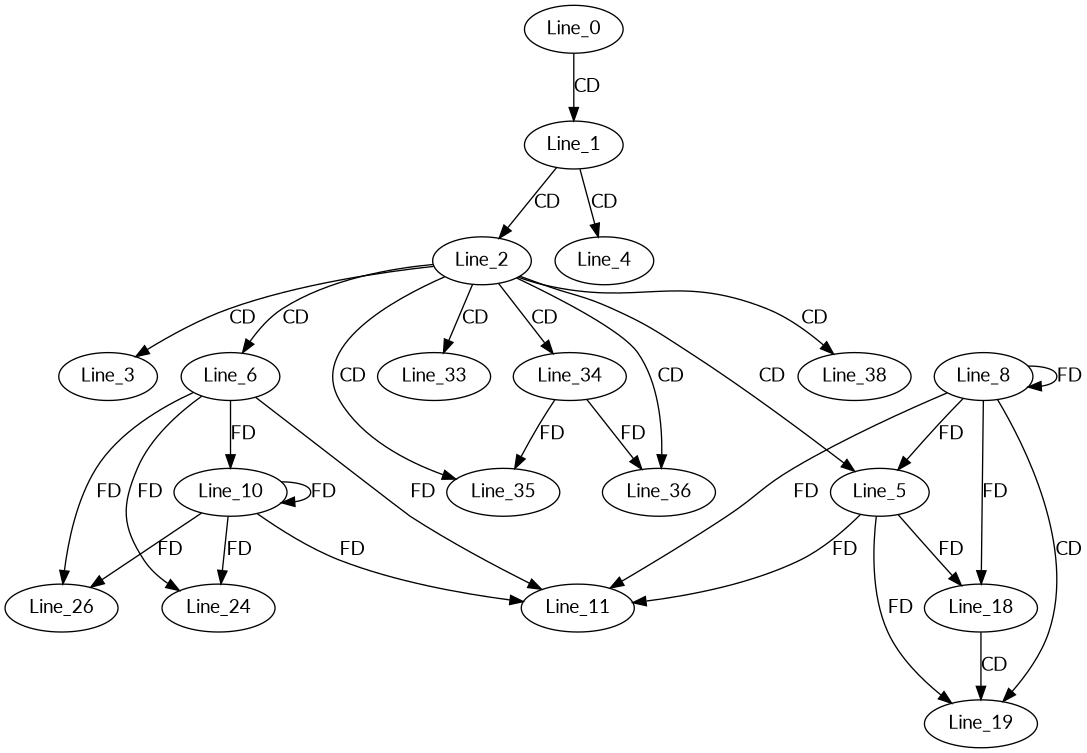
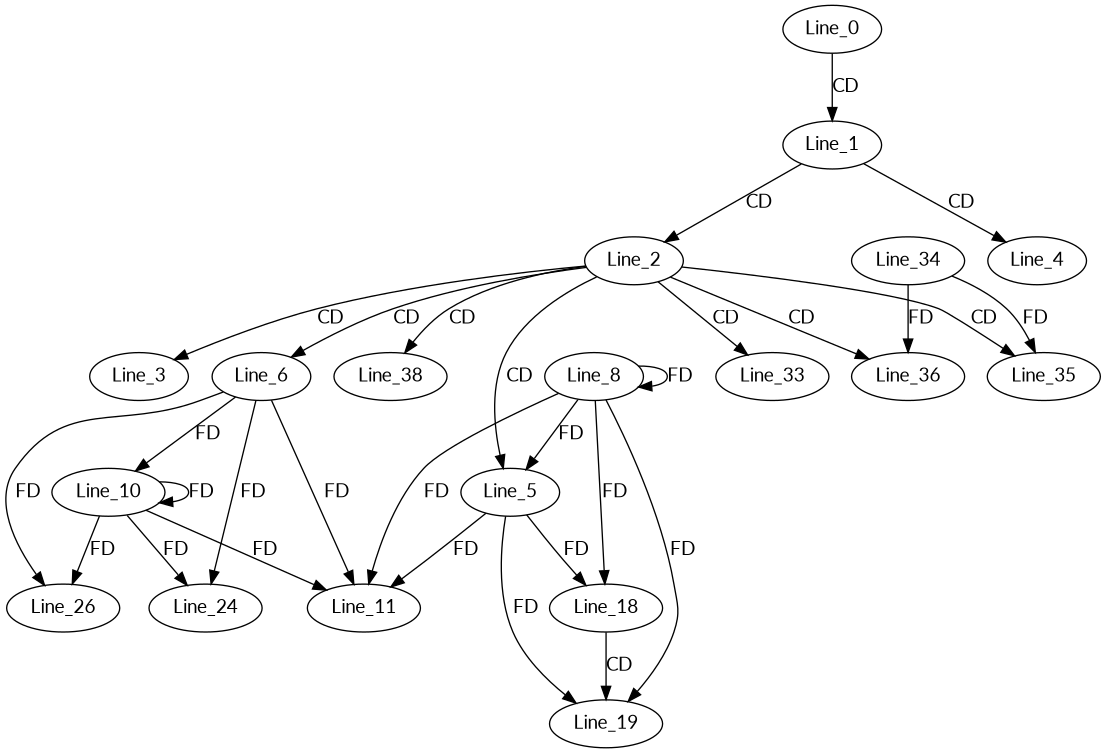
edge "Line_2" -> "Line_34": removed, label "CD"
edge "Line_8" -> "Line_19": label "CD" -> "FD"
